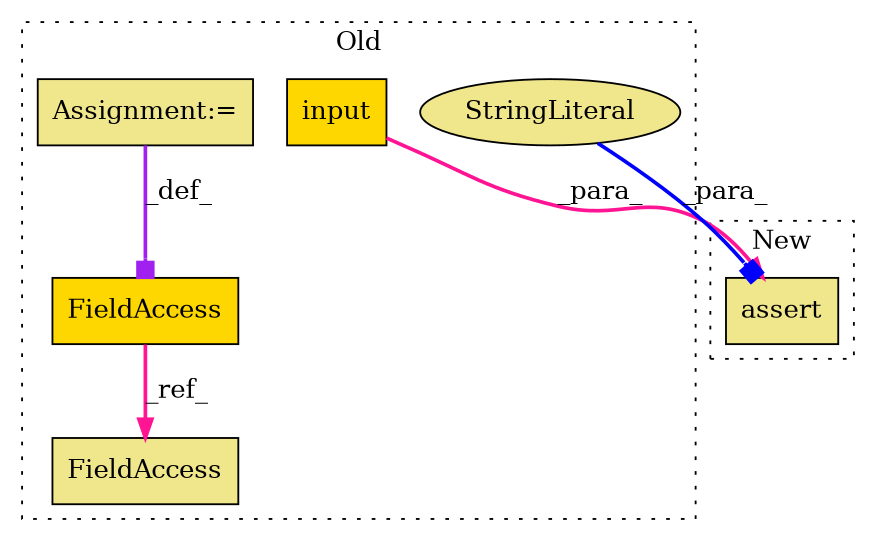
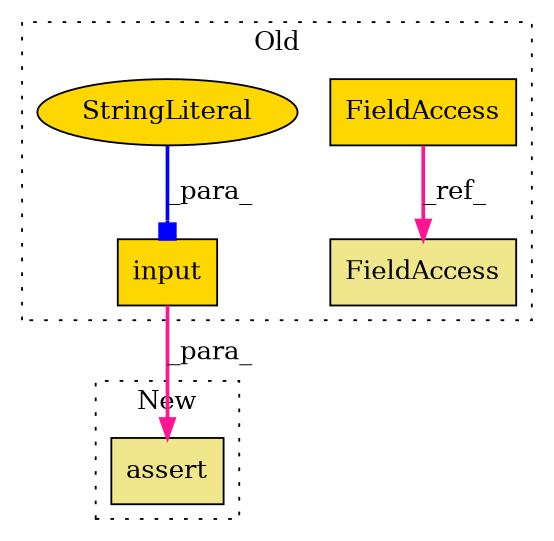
node "Assignment:=": removed
node "StringLiteral": fillcolor khaki -> gold
edge "StringLiteral" -> "assert": now "StringLiteral" -> "input"
